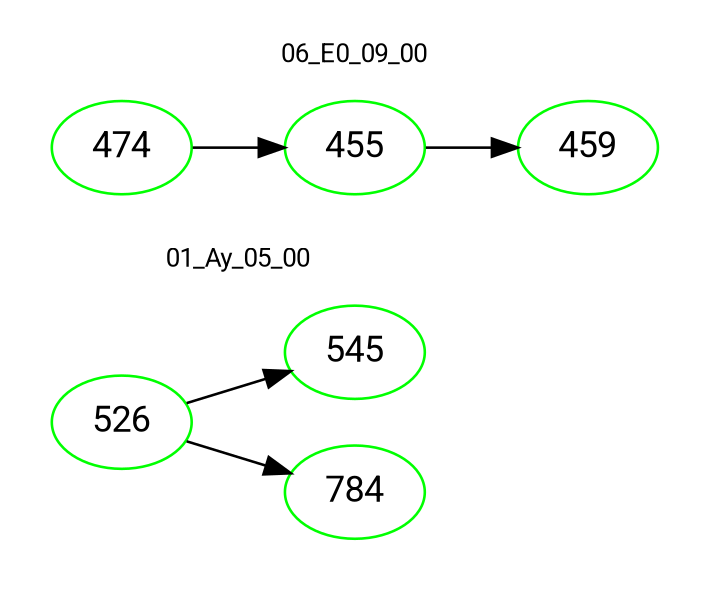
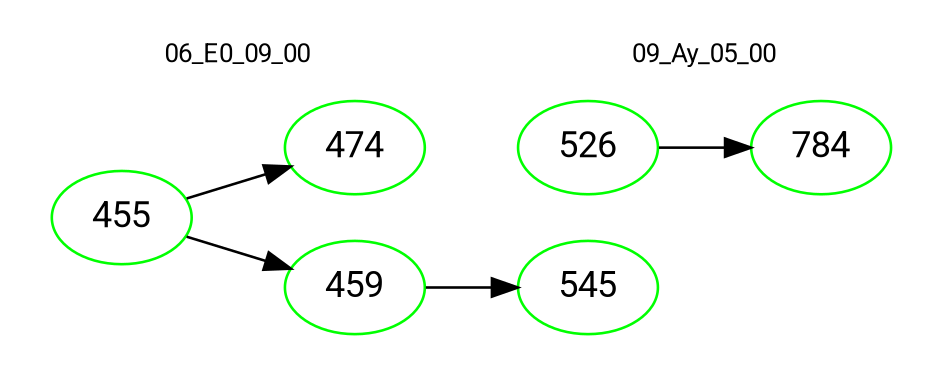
edge "474" -> "455": reversed
cluster "01_Ay_05_00": label "01_Ay_05_00" -> "09_Ay_05_00"
edge "526" -> "545": now "459" -> "545"
